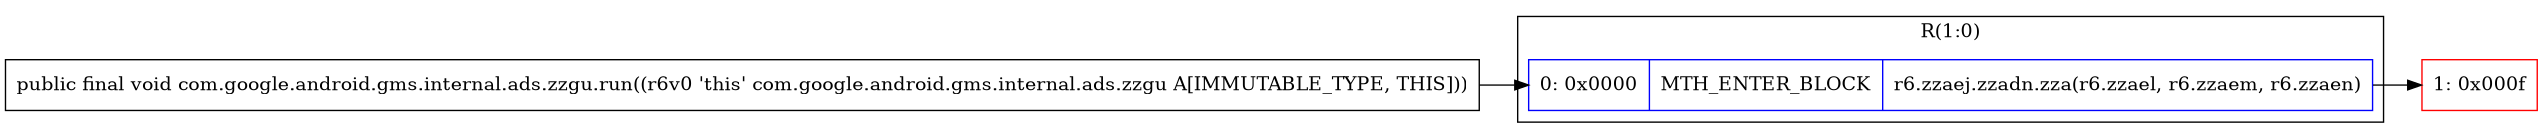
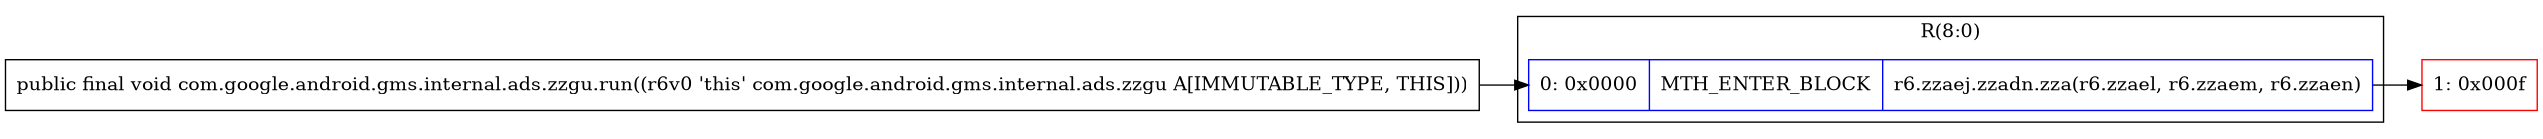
cluster "R(1:0)": label "R(1:0)" -> "R(8:0)"
